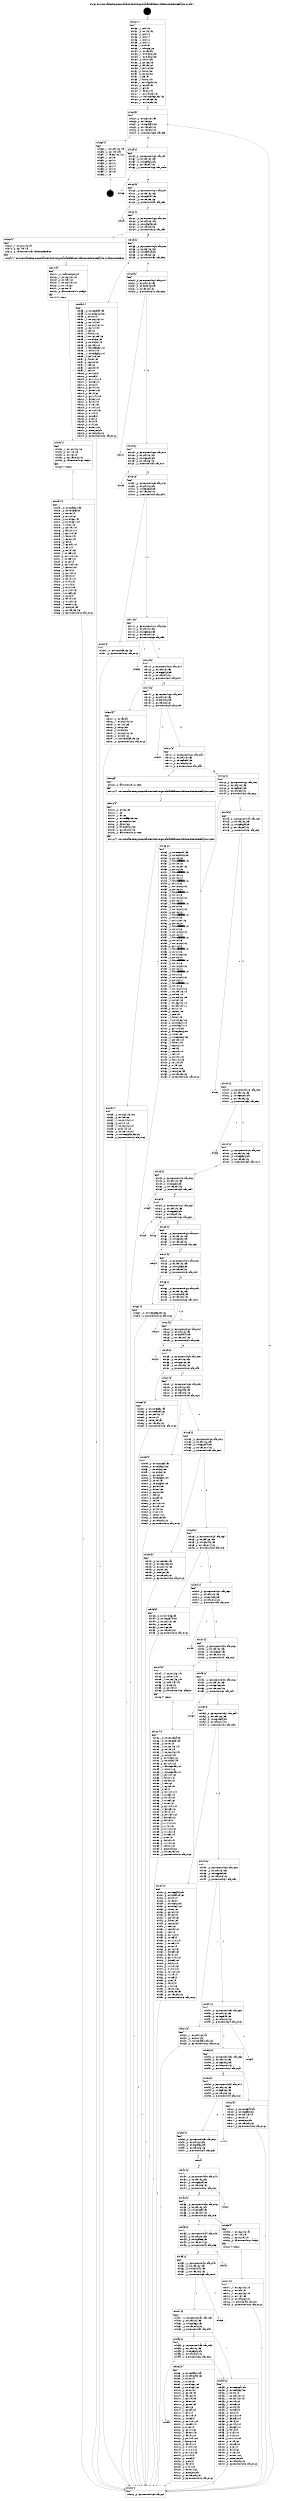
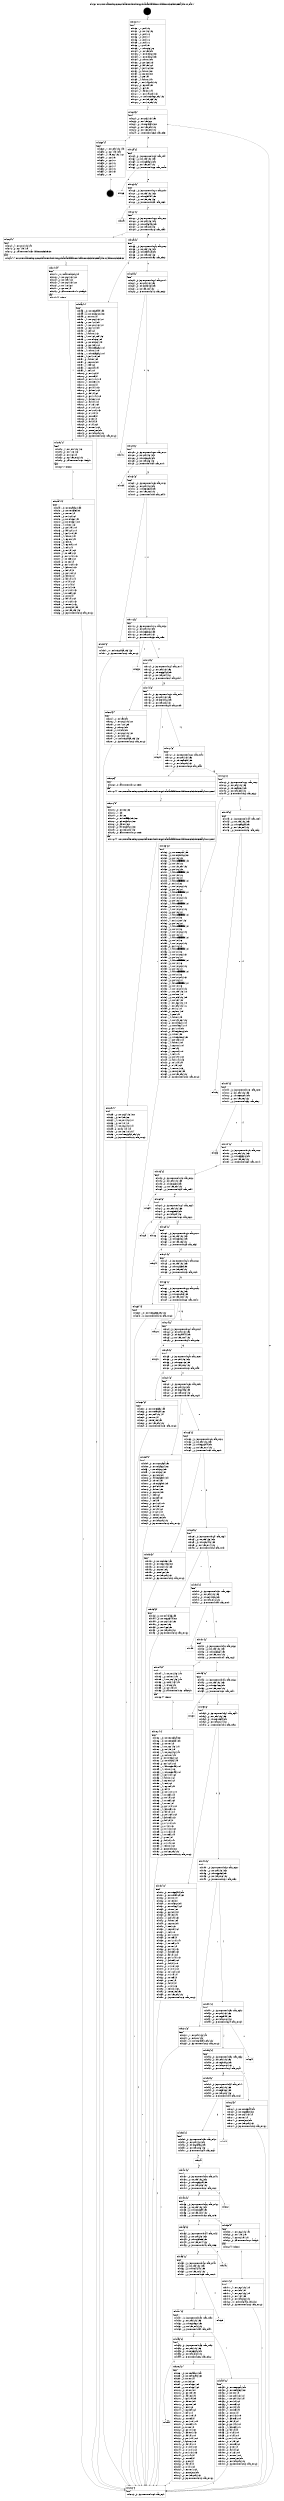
edge "0x401a93 [28]" -> "0x401ab9 [106]": now "0x401a93 [28]" -> "0x4020e6 [137]"
